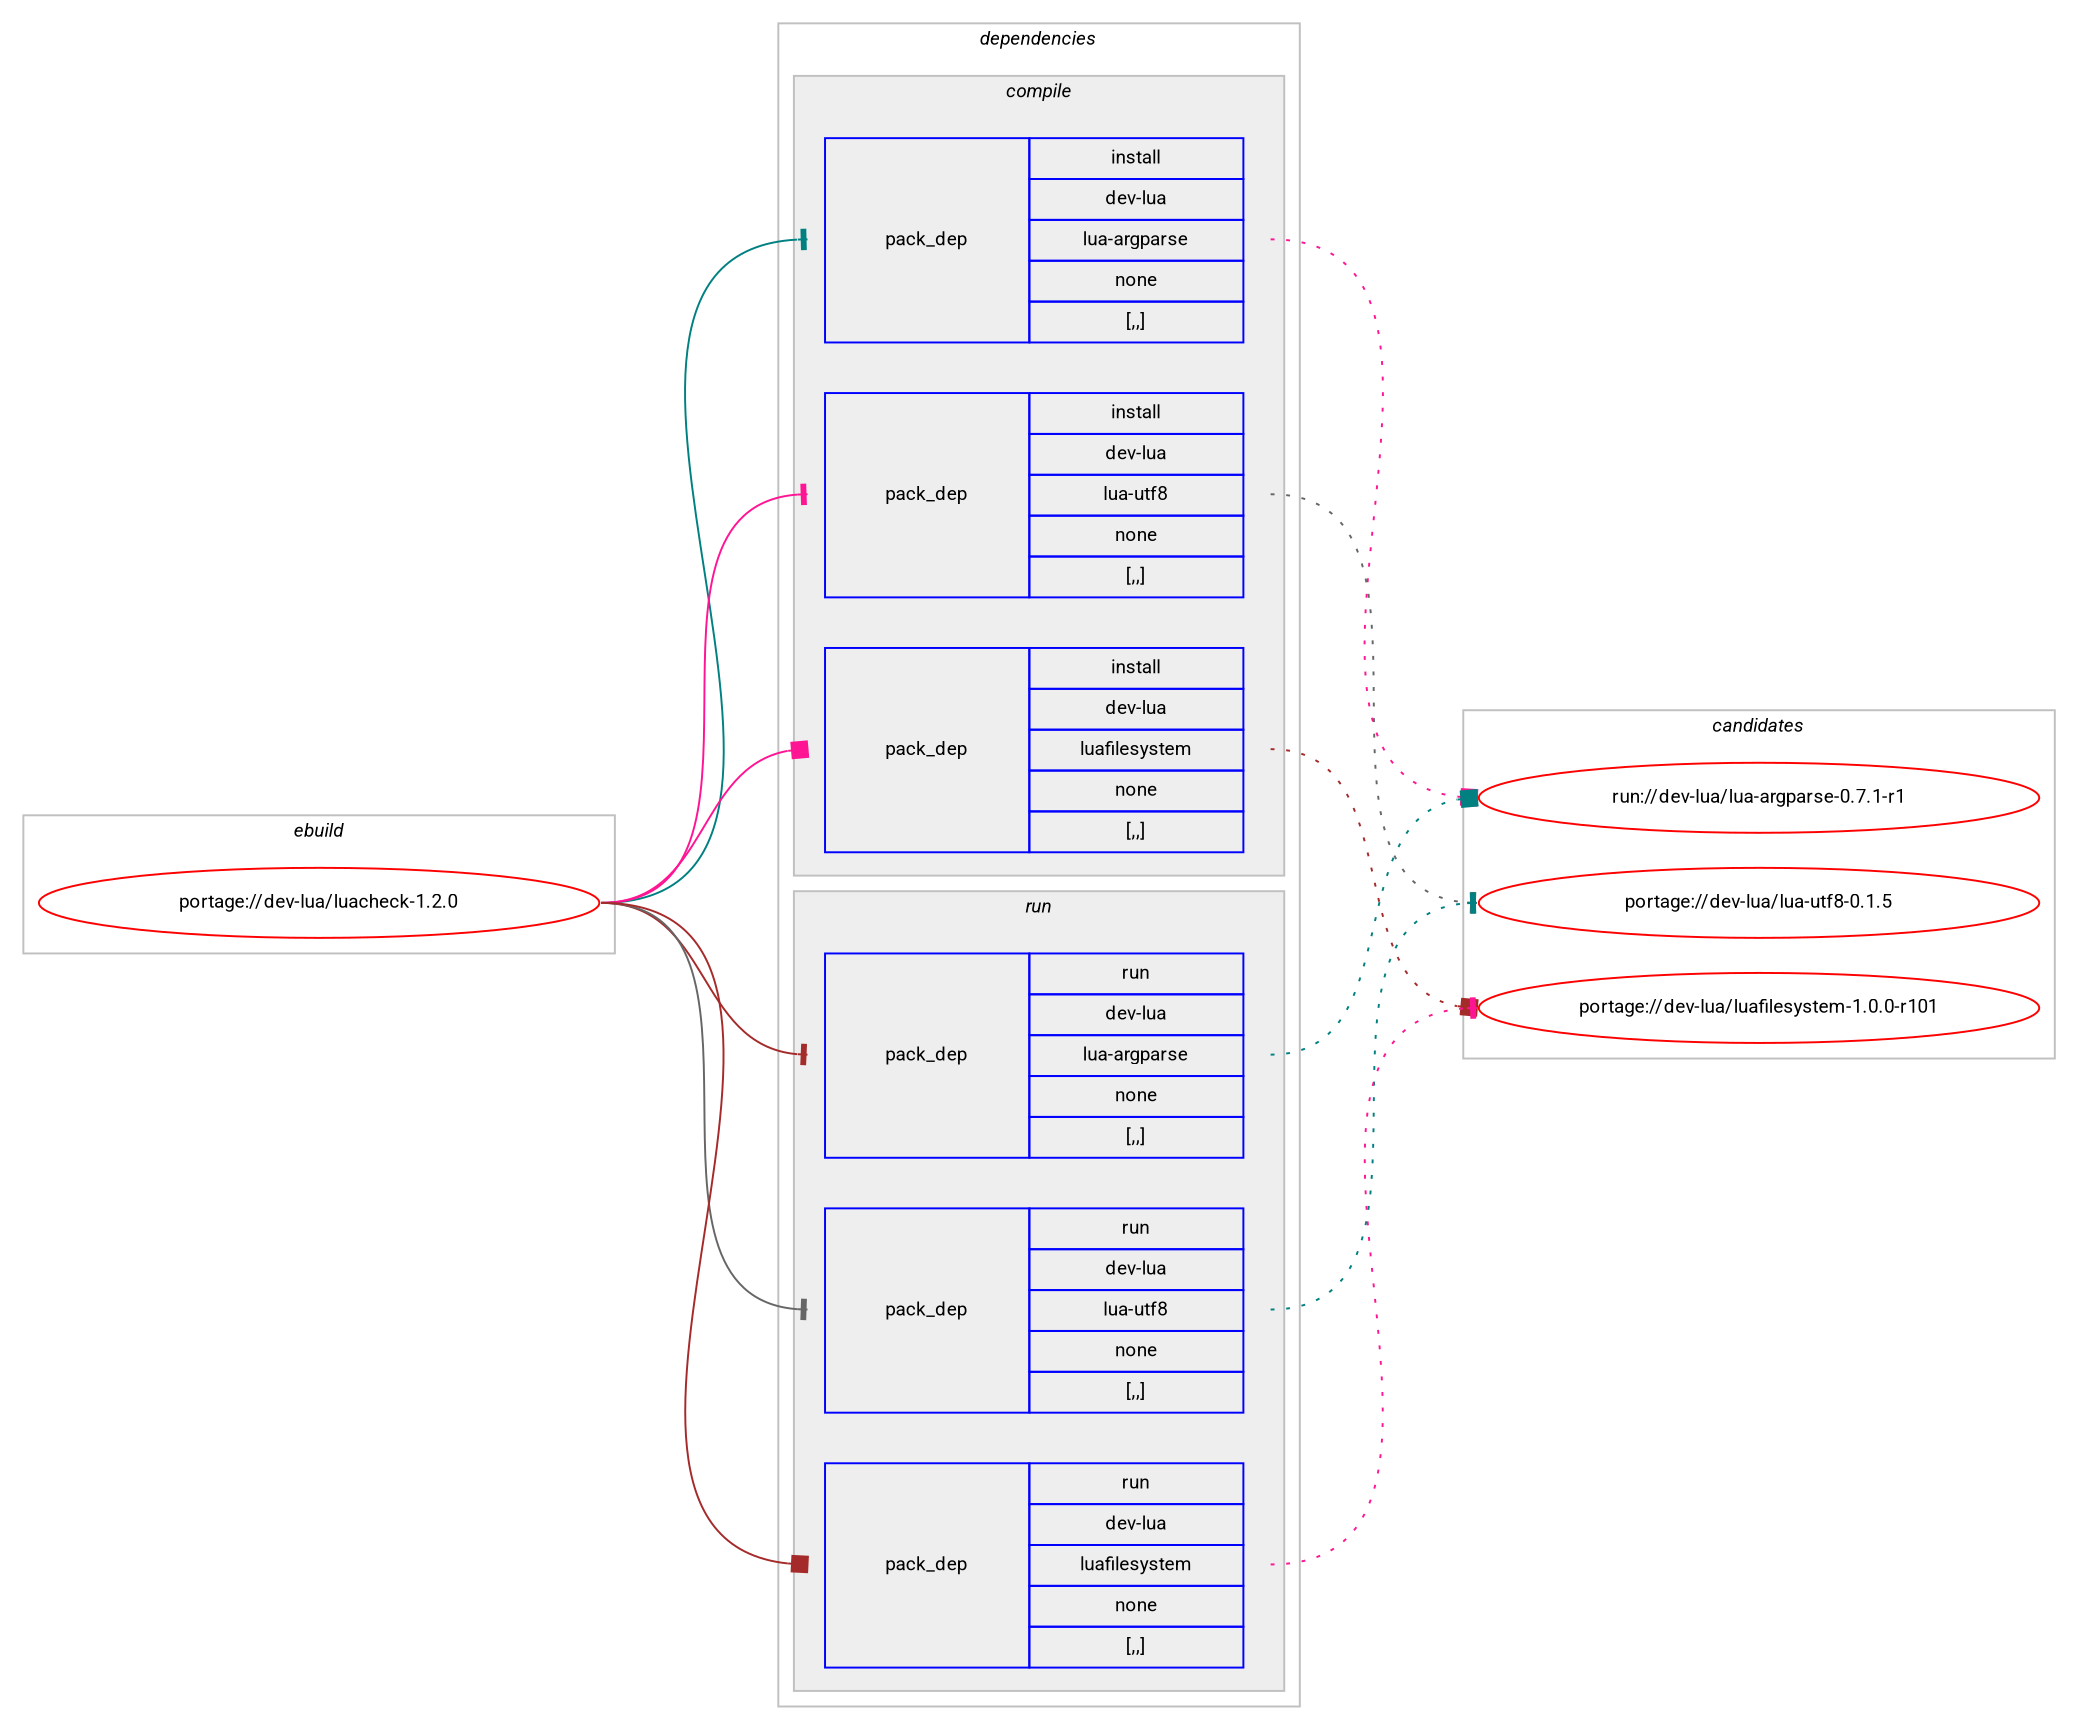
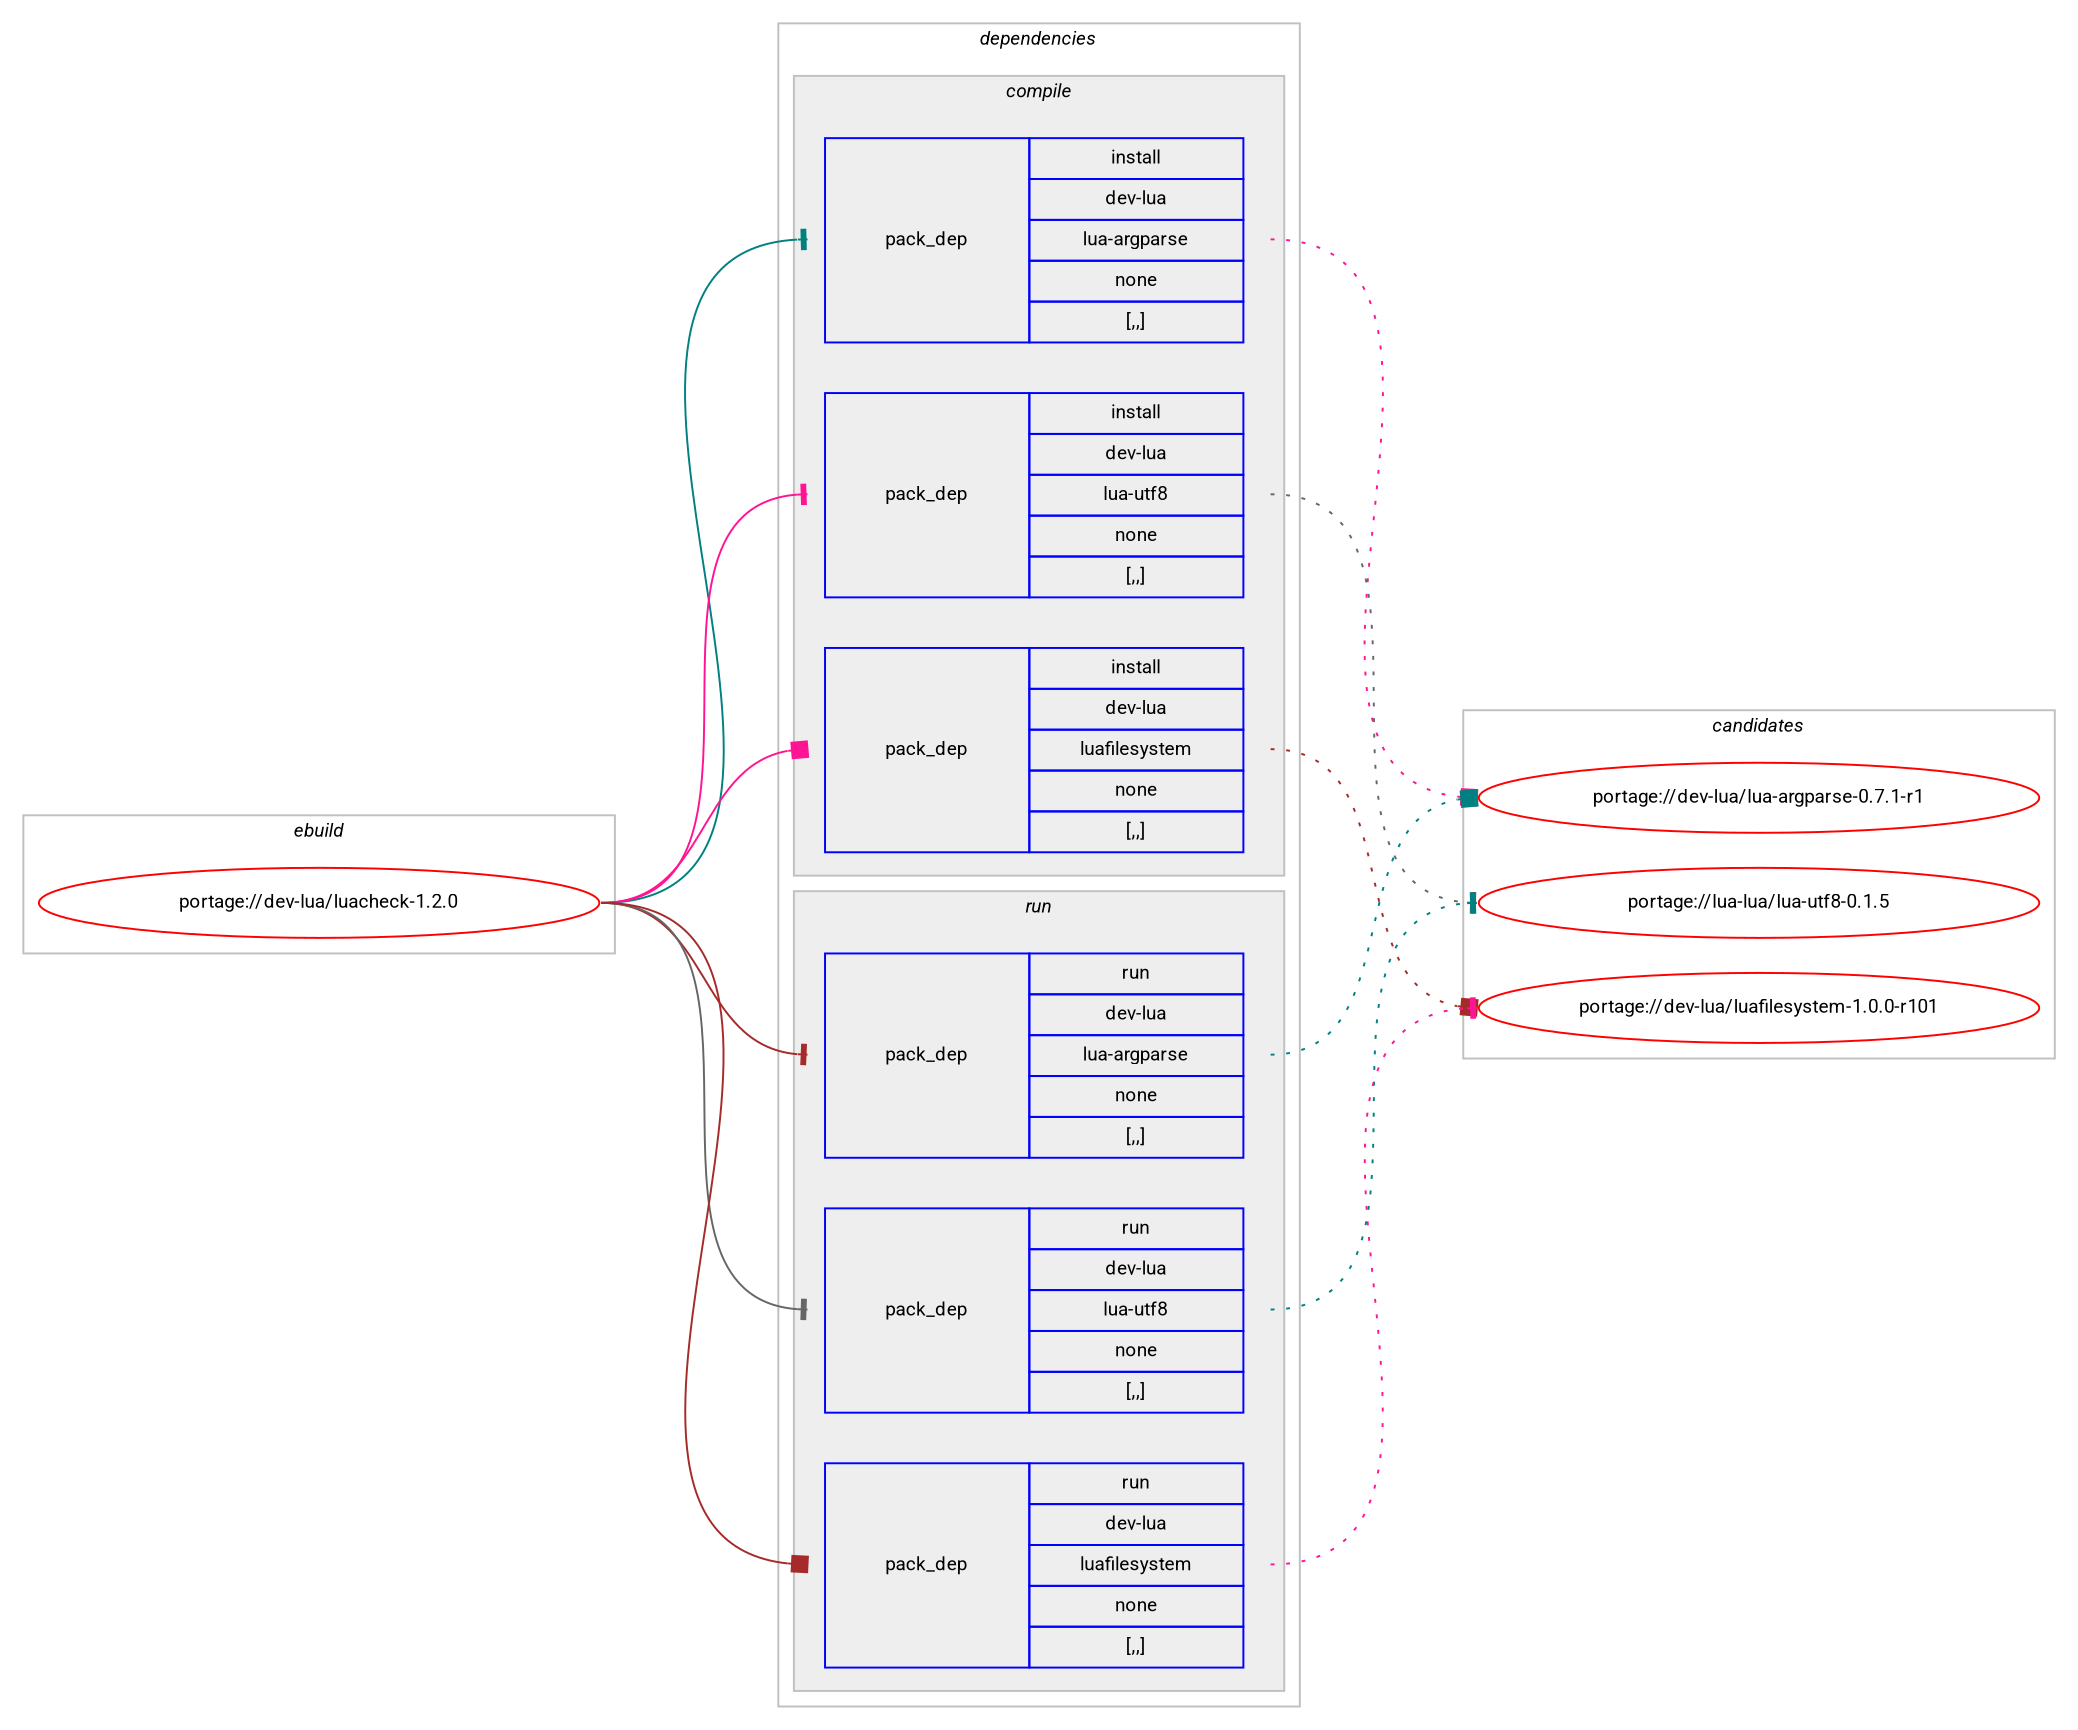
node "run://dev-lua/lua-argparse-0.7.1-r1": label "run://dev-lua/lua-argparse-0.7.1-r1" -> "portage://dev-lua/lua-argparse-0.7.1-r1"
node "portage://dev-lua/lua-utf8-0.1.5": label "portage://dev-lua/lua-utf8-0.1.5" -> "portage://lua-lua/lua-utf8-0.1.5"
